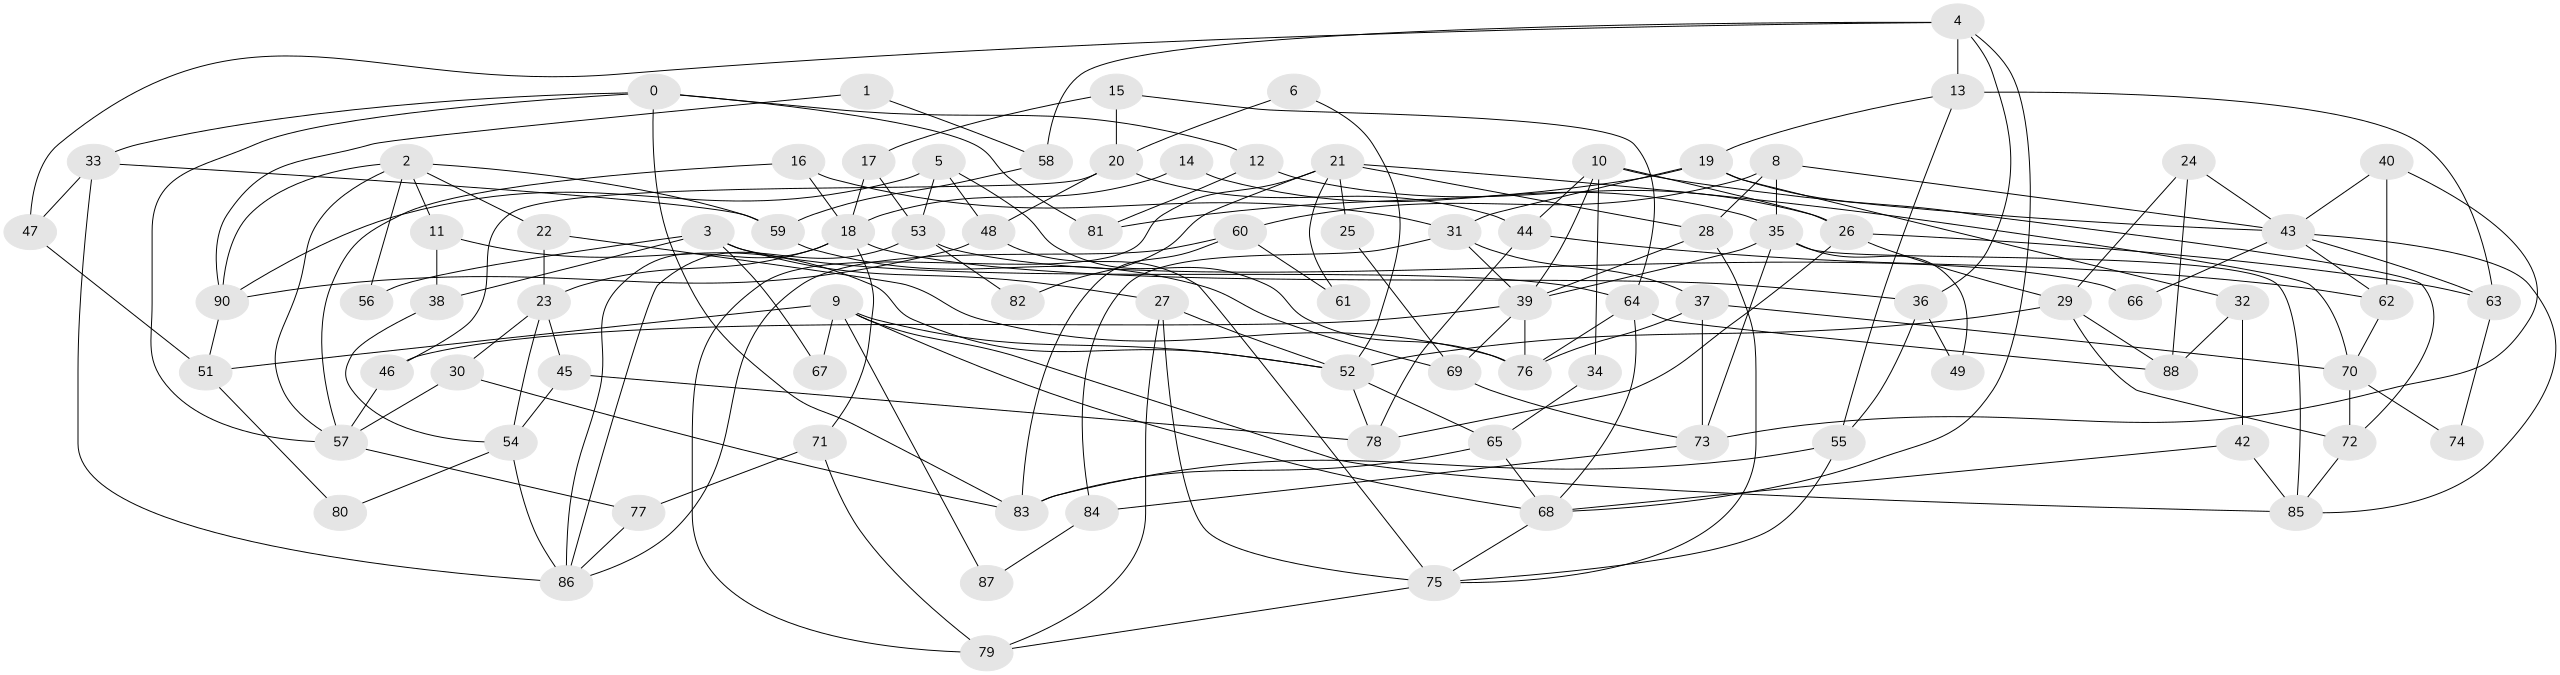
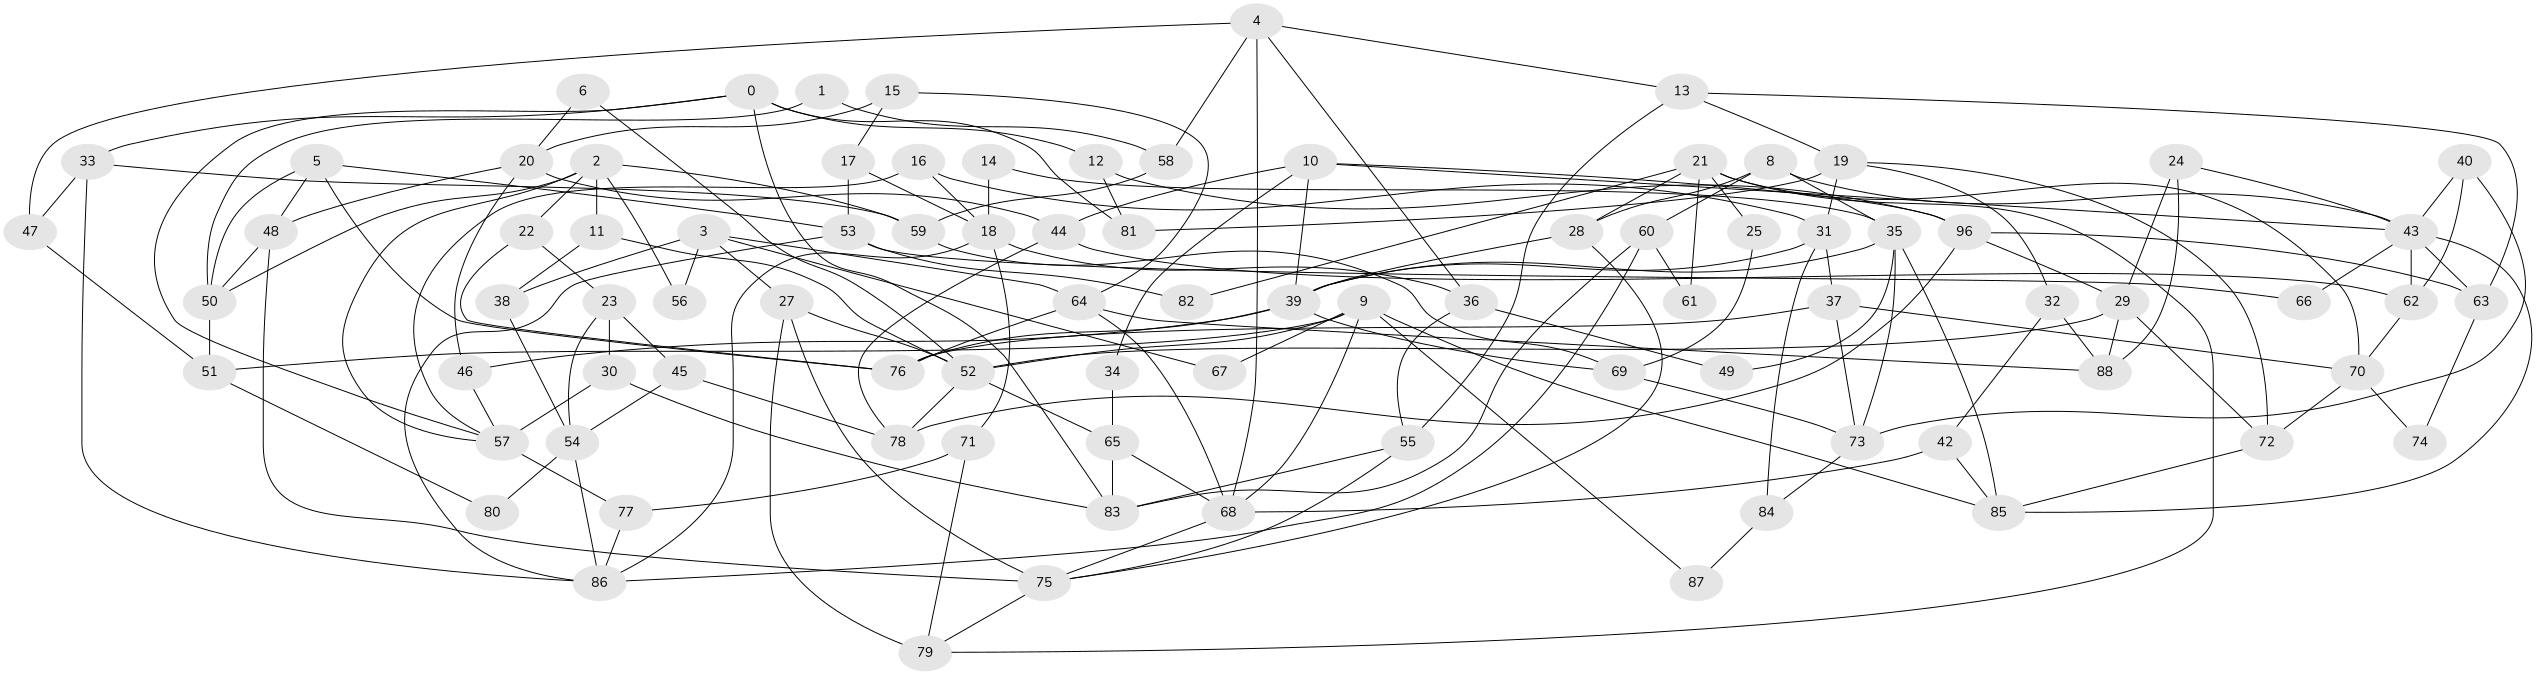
node "26": label "26" -> "96"
edge "18" -- "23": removed
node "90": label "90" -> "50"
